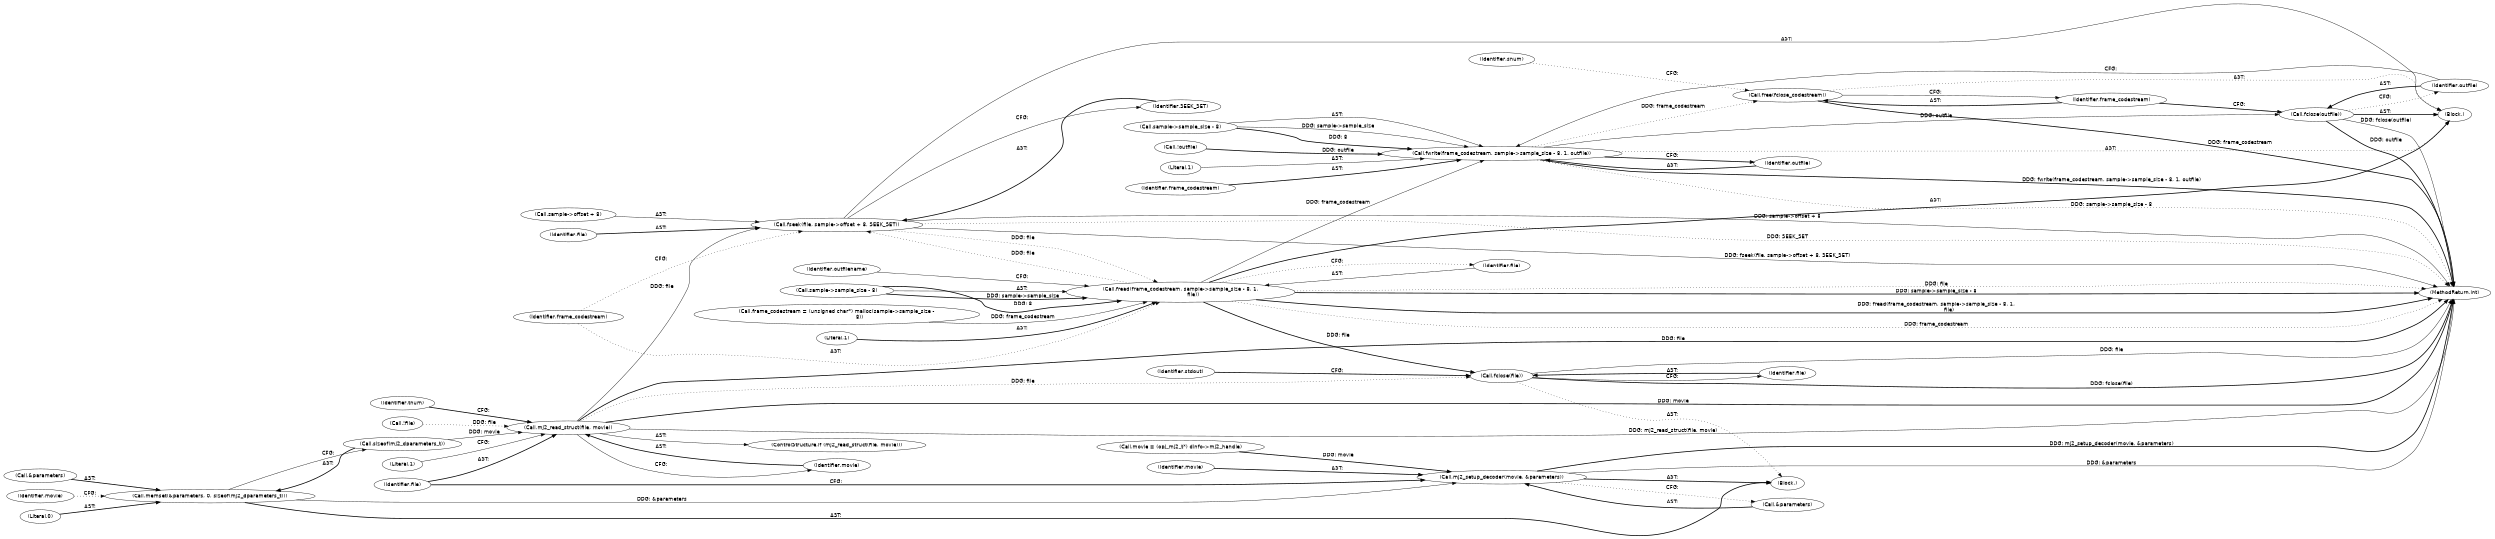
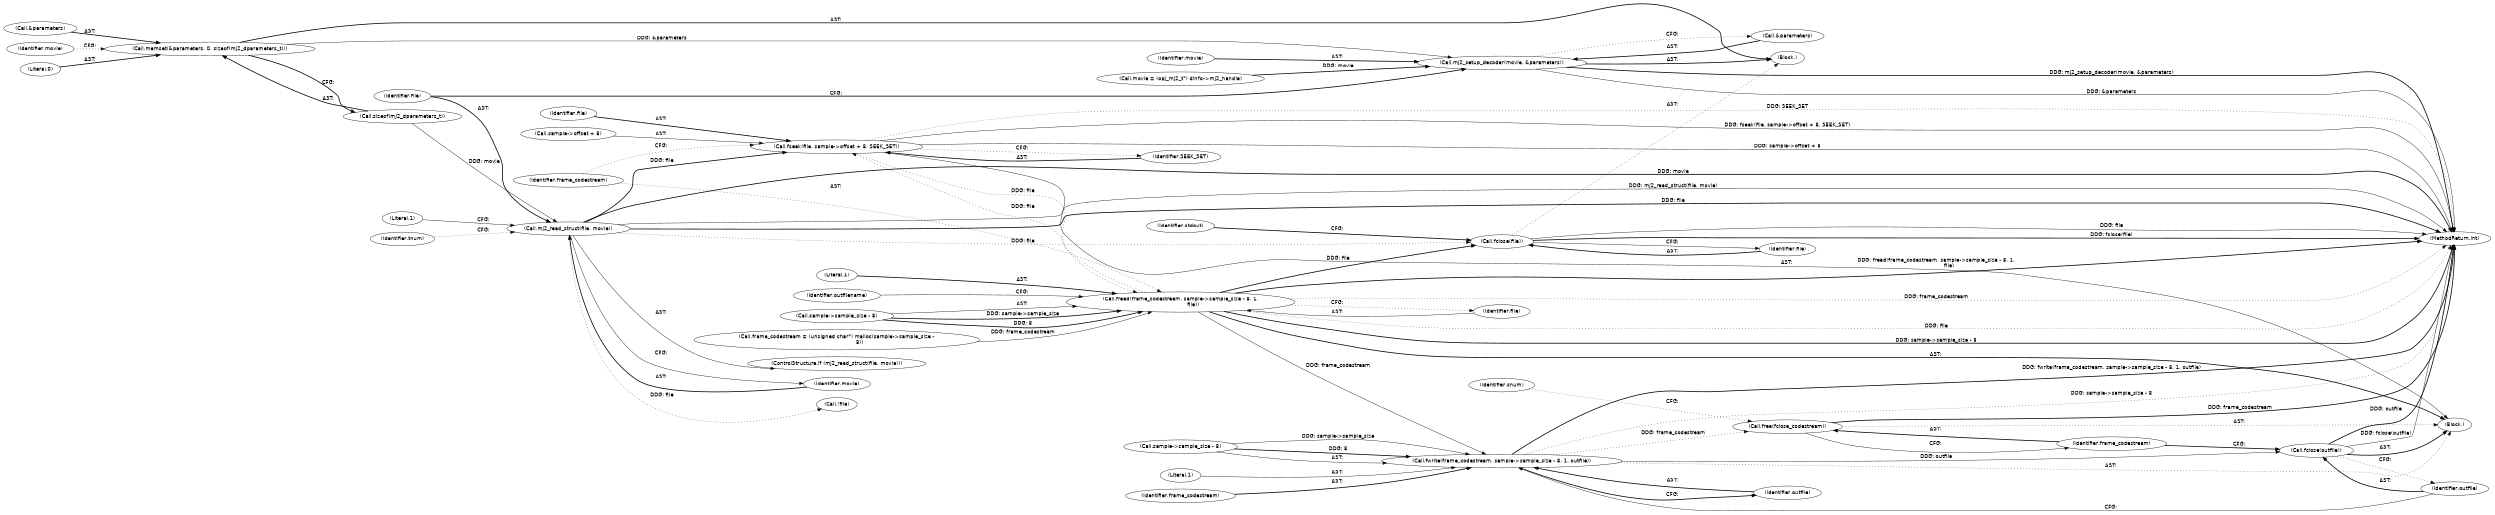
edge "(Call,fseek(file, sample->offset + 8, SEEK_SET))" -> "(Identifier,SEEK_SET)": style solid -> dotted
node "(Call,!outfile)": removed
edge "(Call,mj2_read_struct(file, movie))" -> "(Call,fseek(file, sample->offset + 8, SEEK_SET))": style solid -> bold
edge "(Identifier,tnum)" -> "(Call,mj2_read_struct(file, movie))": style bold -> dotted
edge "(Call,!file)" -> "(Call,mj2_read_struct(file, movie))": reversed
edge "(Call,memset(&parameters, 0, sizeof(mj2_dparameters_t)))" -> "(Call,sizeof(mj2_dparameters_t))": style solid -> bold
